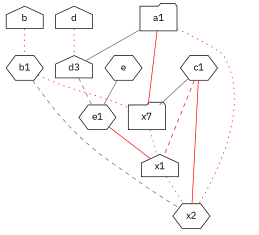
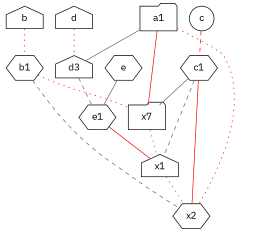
node "c": added
edge "c1" -- "x1": color red -> gray40
